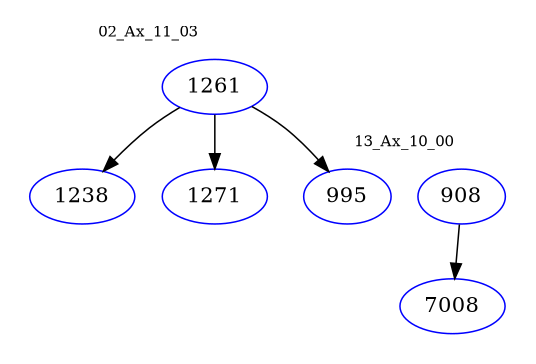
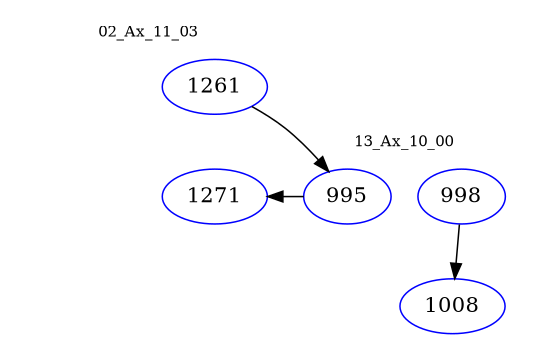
edge "1261" -> "1271": now "995" -> "1271"
node "1238": removed
node "908": label "908" -> "998"
node "7008": label "7008" -> "1008"
